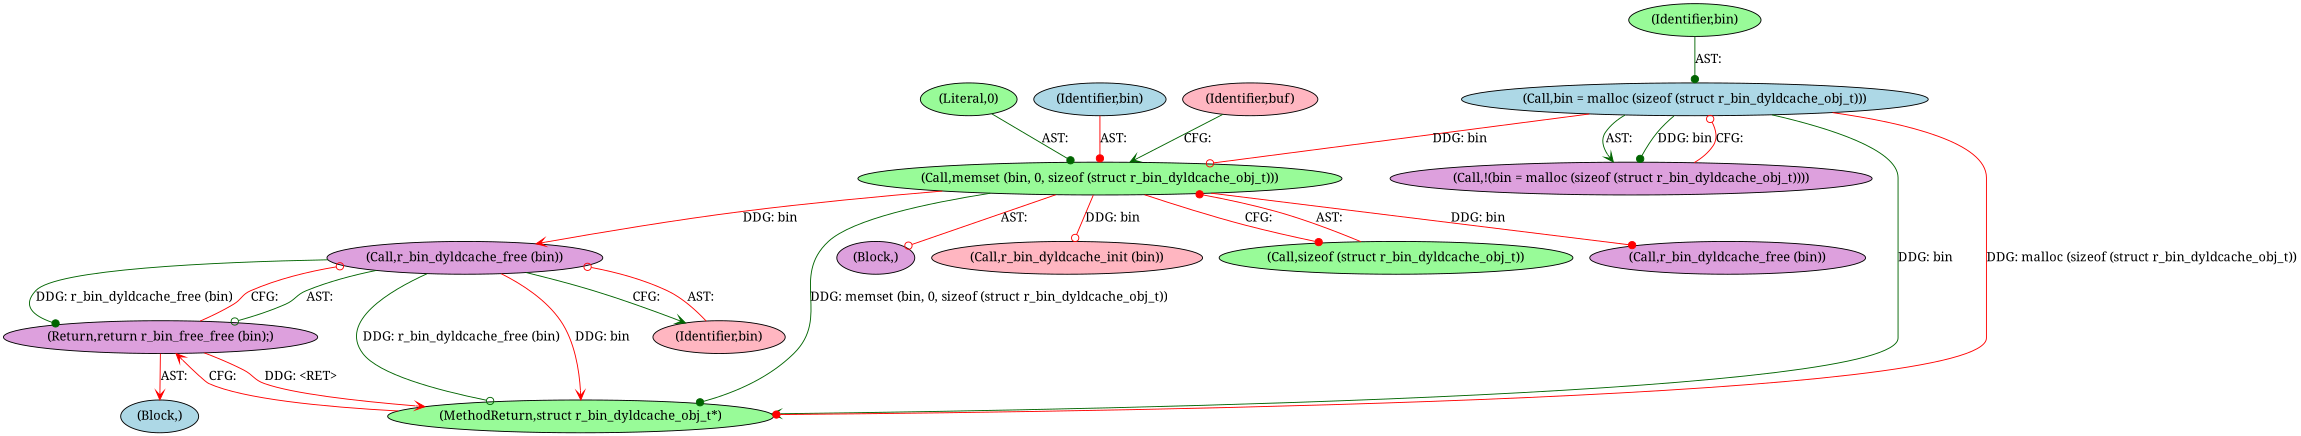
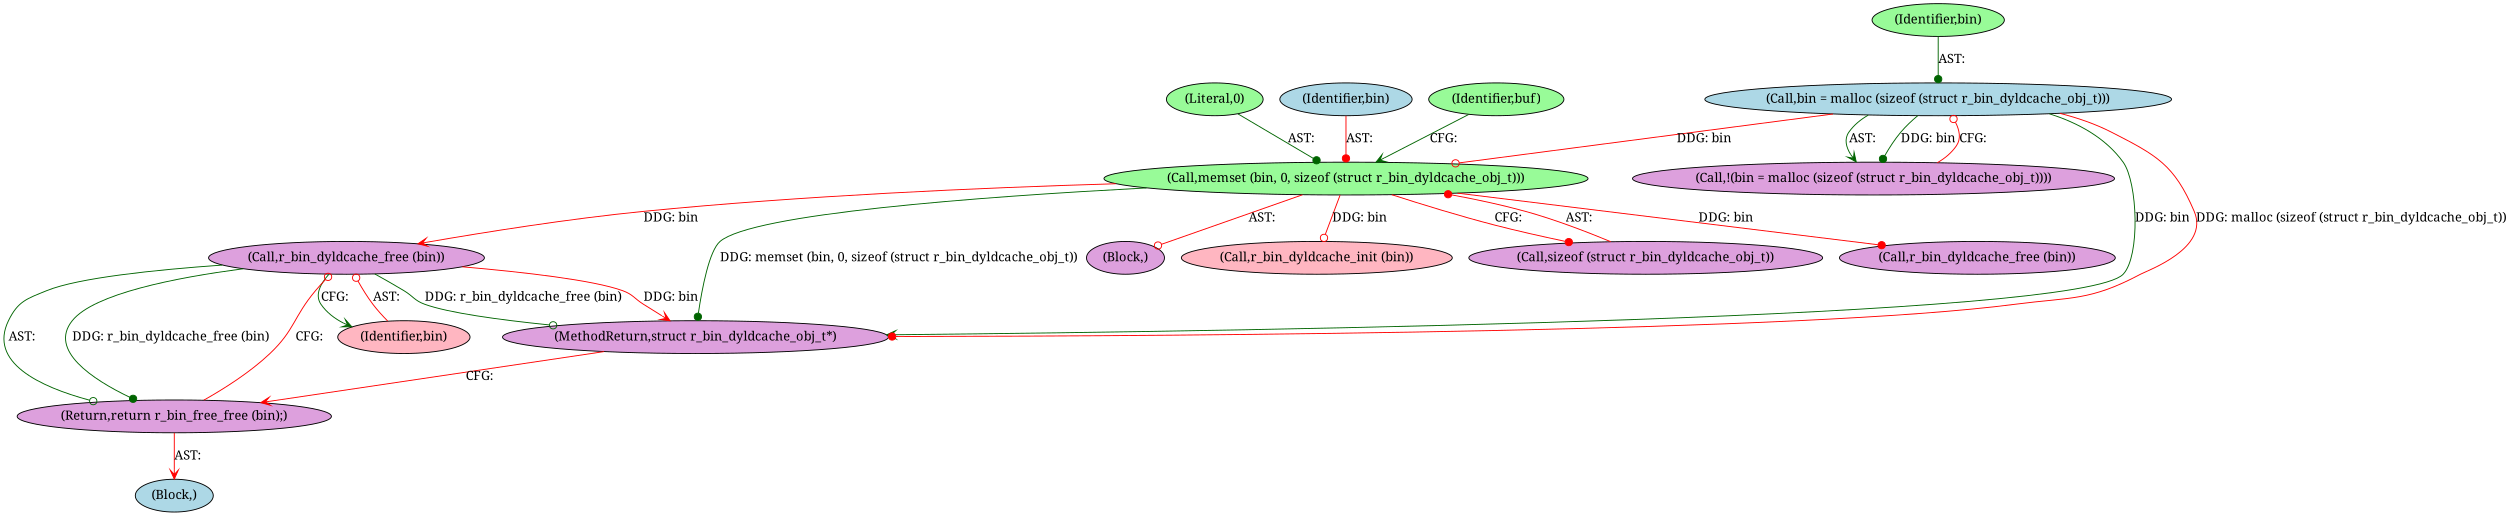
node "(Identifier,buf)": fillcolor lightpink -> palegreen
node "(Call,sizeof (struct r_bin_dyldcache_obj_t))": fillcolor palegreen -> plum
edge "(Return,return r_bin_free_free (bin);)" -> "(MethodReturn,struct r_bin_dyldcache_obj_t*)": removed, label "DDG: <RET>"
node "(MethodReturn,struct r_bin_dyldcache_obj_t*)": fillcolor palegreen -> plum
